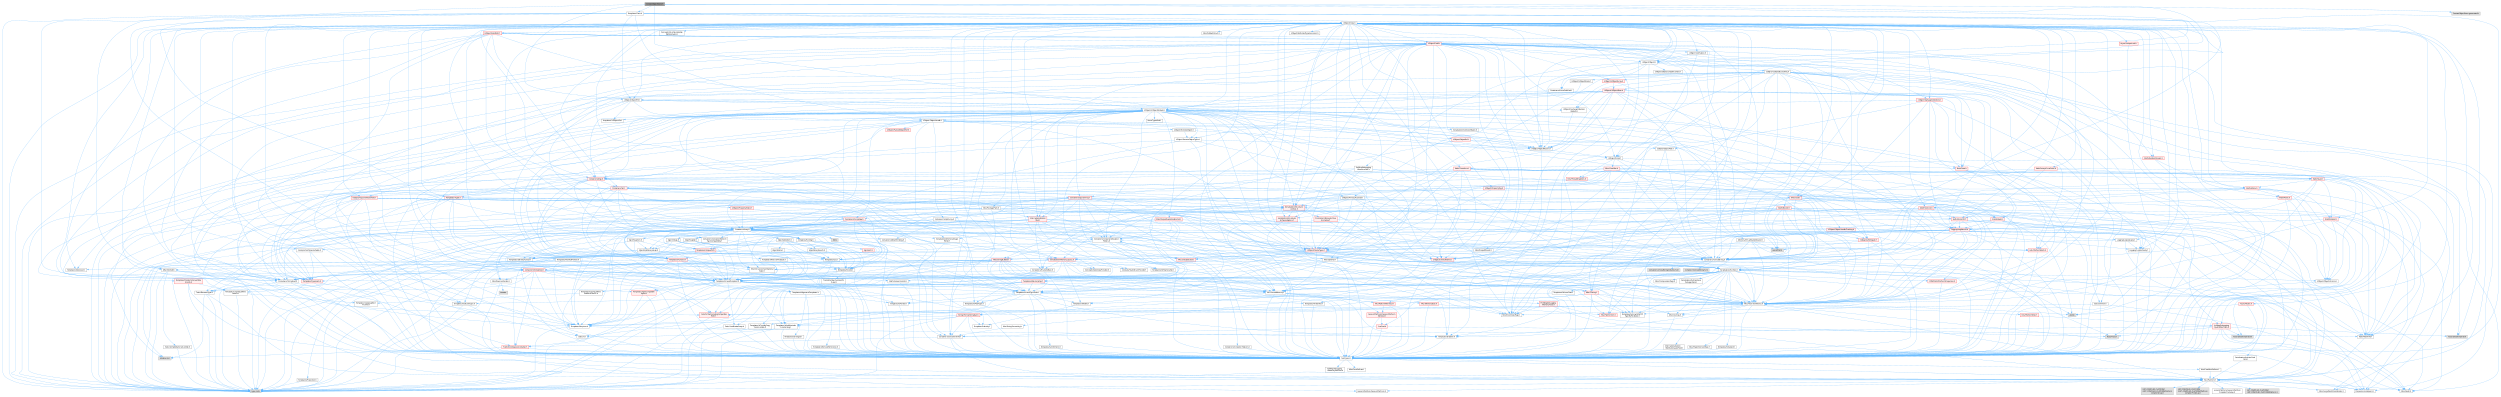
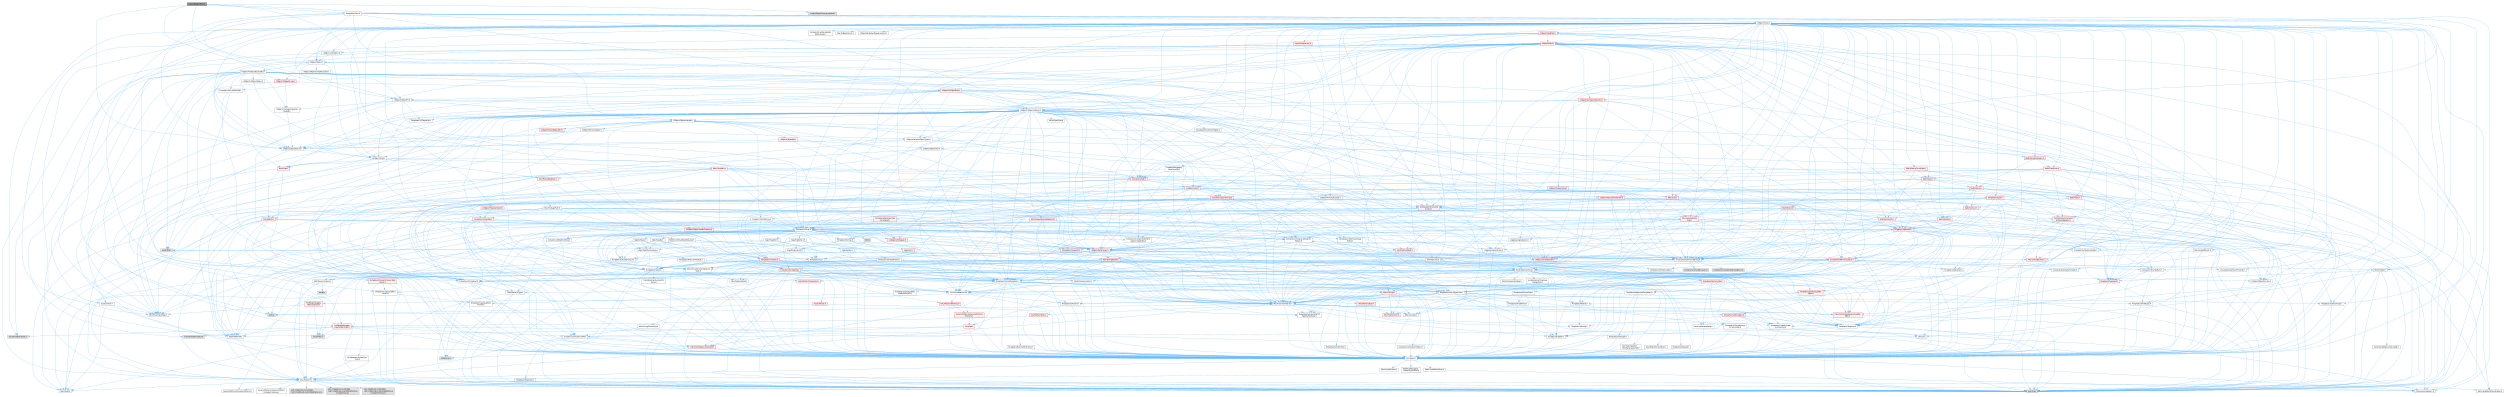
node "Containers/UnrealString.h": label "Containers/UnrealString.h" -> "PrimaryAssetId/UnrealString.h"
node "Misc/OptionalFwd.h": added
node "COMPILED/PlatformProperties.h": label "COMPILED/PlatformProperties.h" -> "HAL/PlatformProperties.h"
